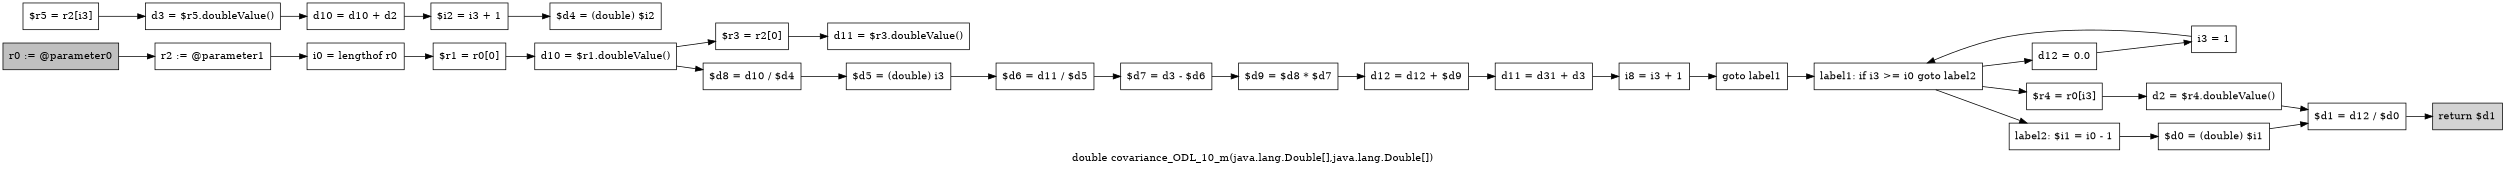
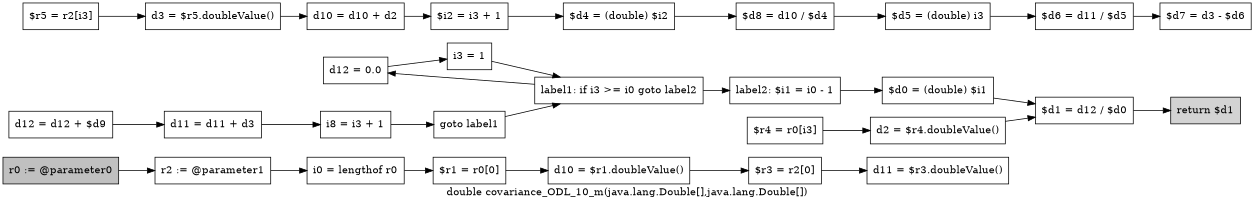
edge "d10 = $r1.doubleValue()" -> "$d8 = d10 / $d4": now "$d4 = (double) $i2" -> "$d8 = d10 / $d4"
node "$d9 = $d8 * $d7": removed
node "d11 = d31 + d3": label "d11 = d31 + d3" -> "d11 = d11 + d3"
edge "label1: if i3 >= i0 goto label2" -> "$r4 = r0[i3]": removed
